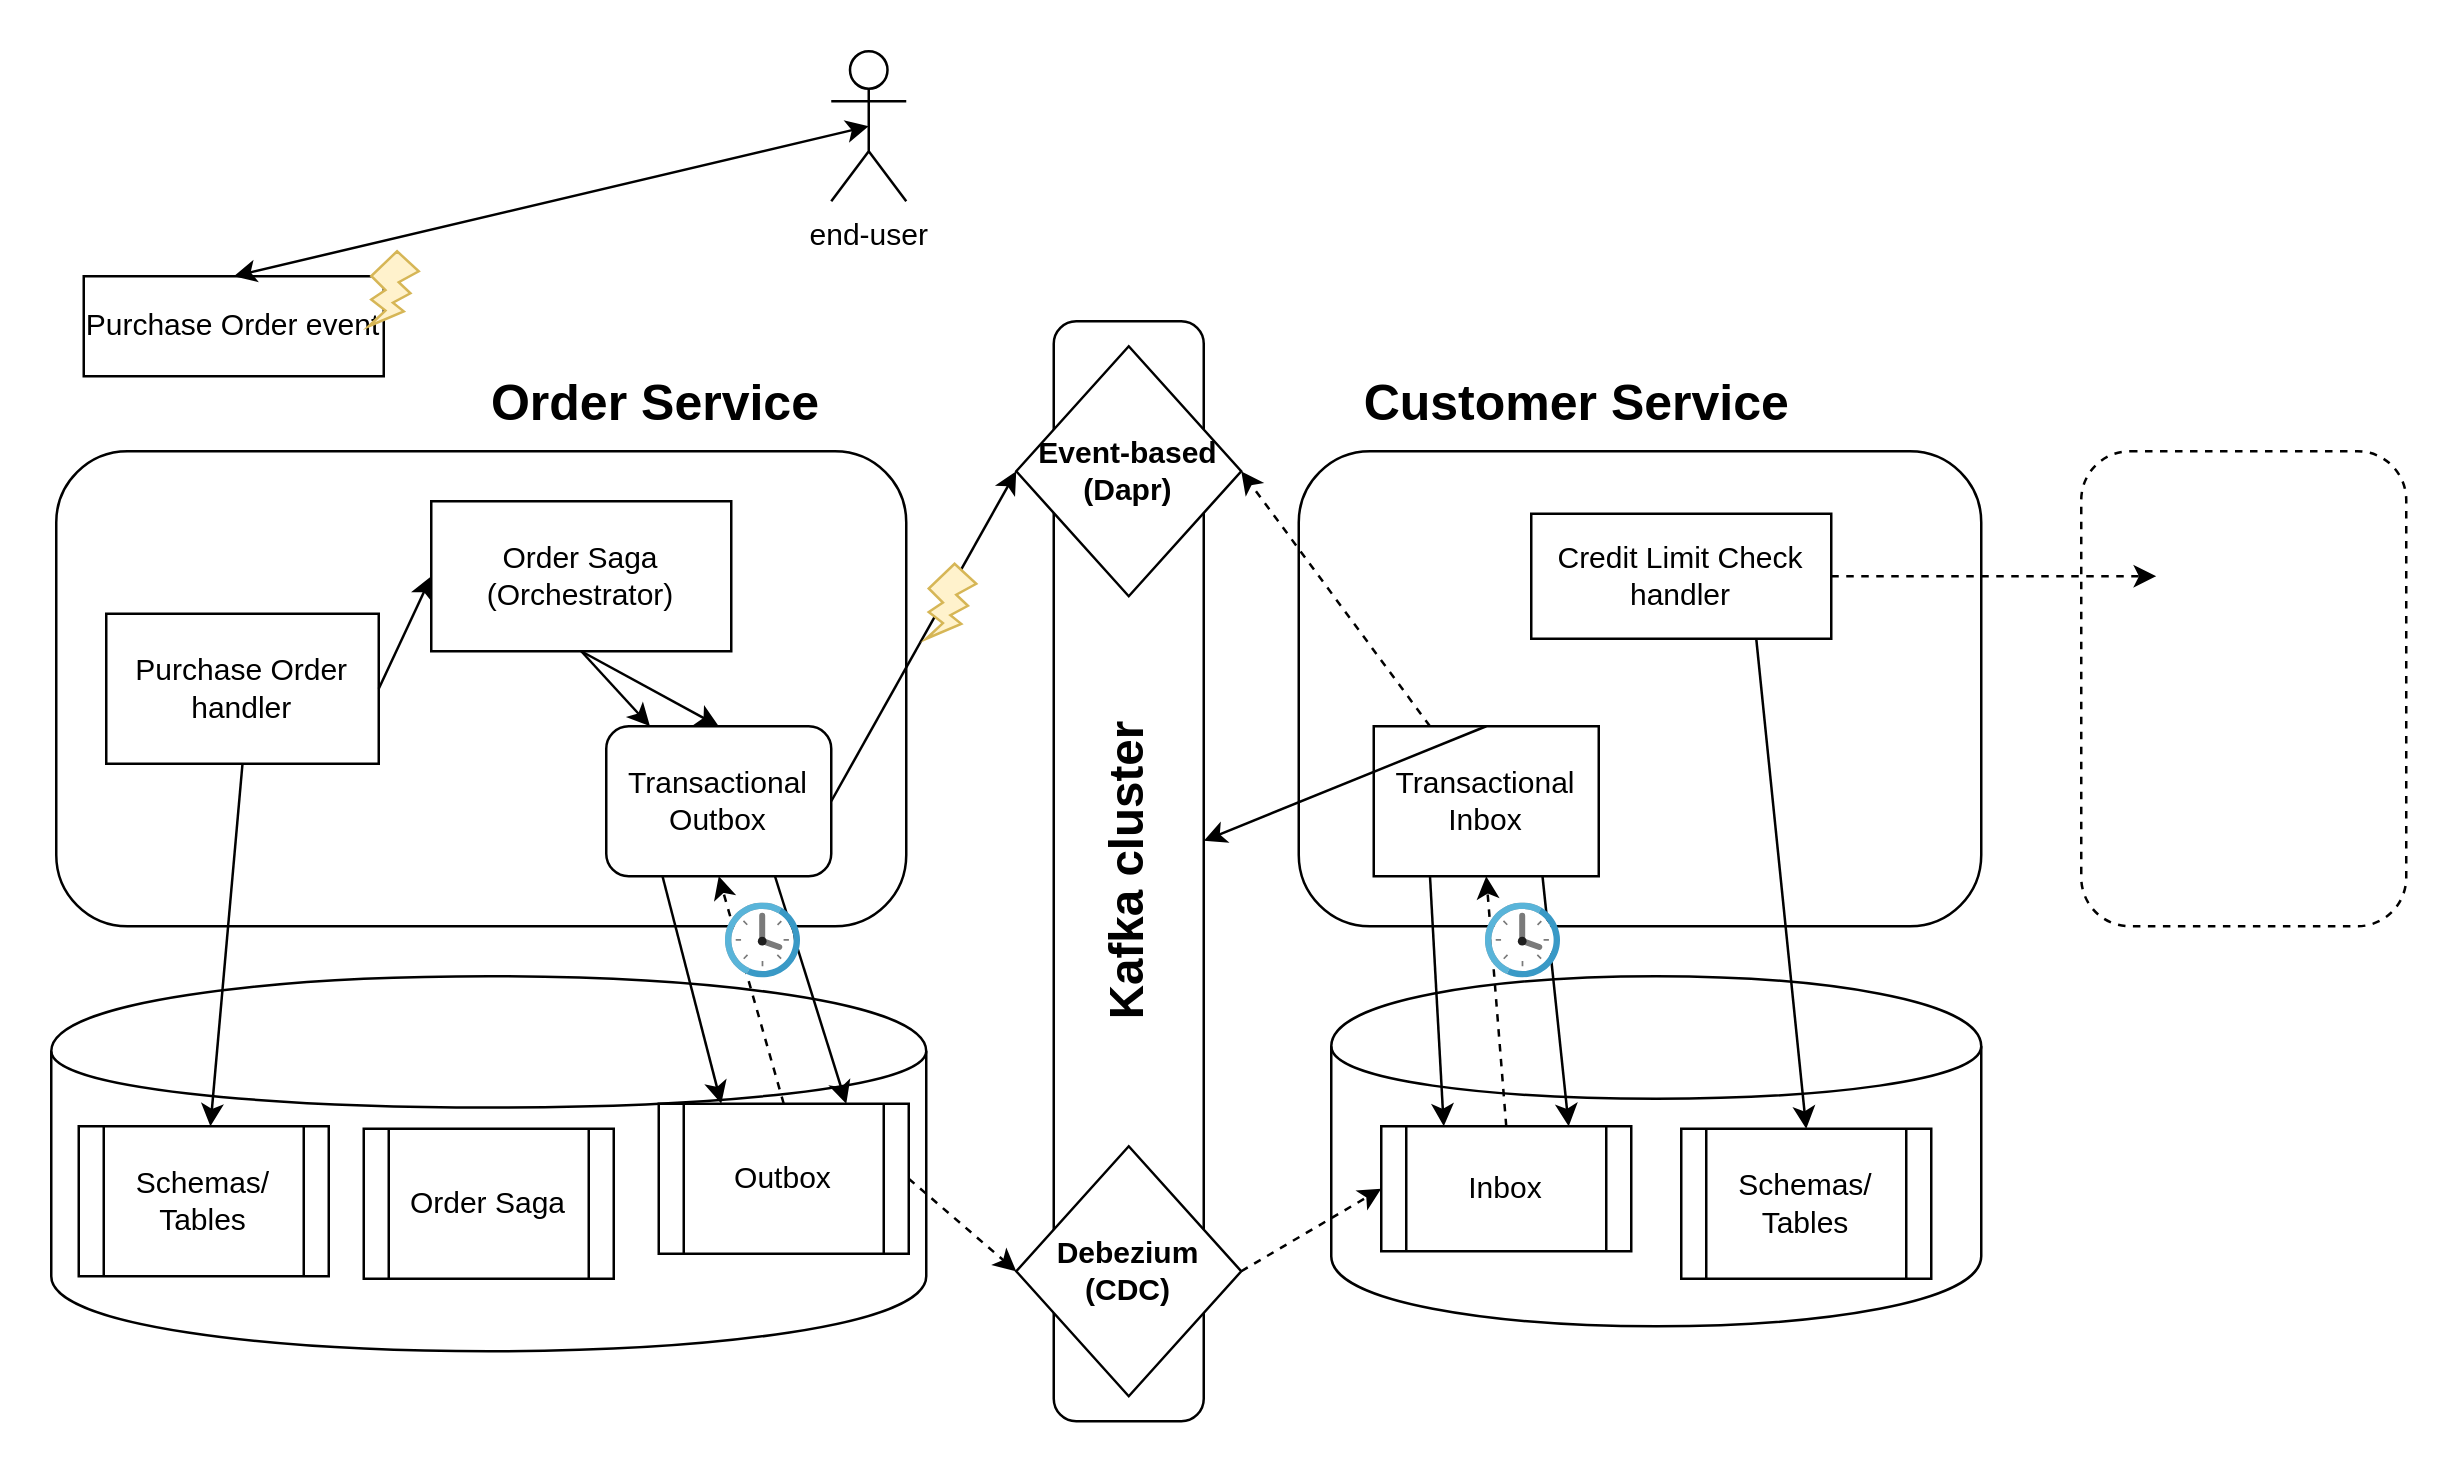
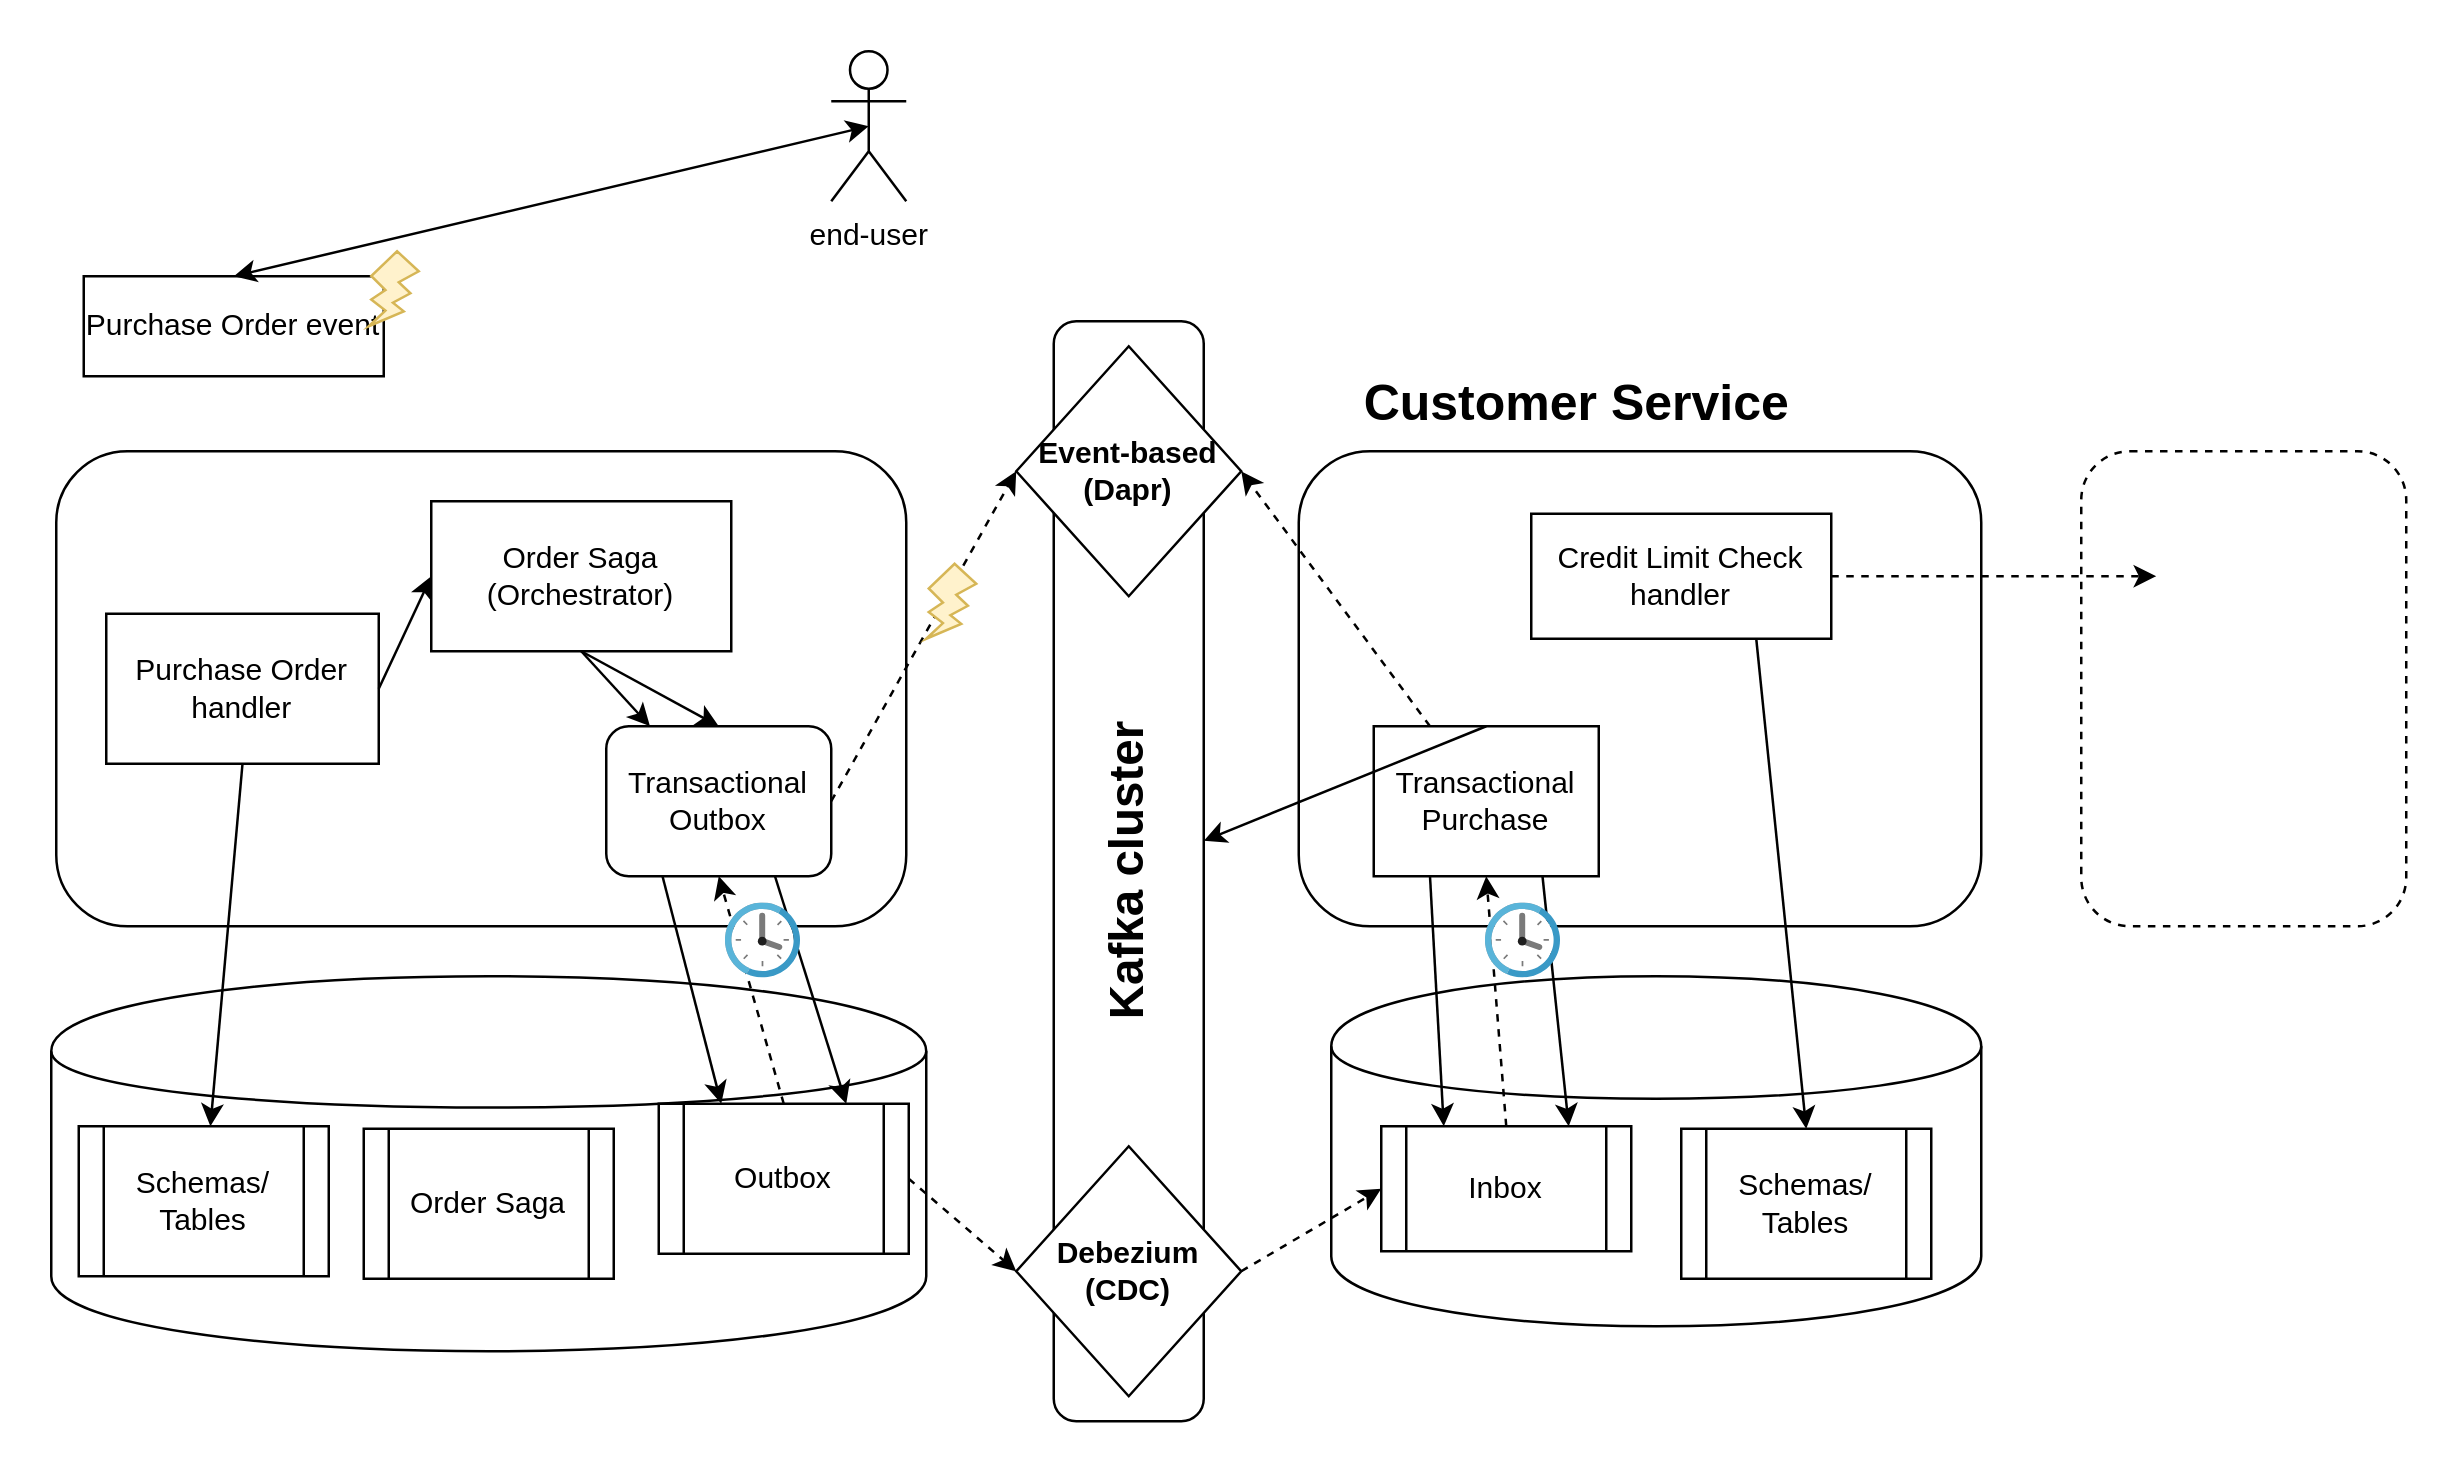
node "Order Service": removed
edge "Transactional Outbox" -> "Event-based (Dapr)": style solid -> dashed
node "Transactional Inbox": label "Transactional Inbox" -> "Transactional Purchase"
